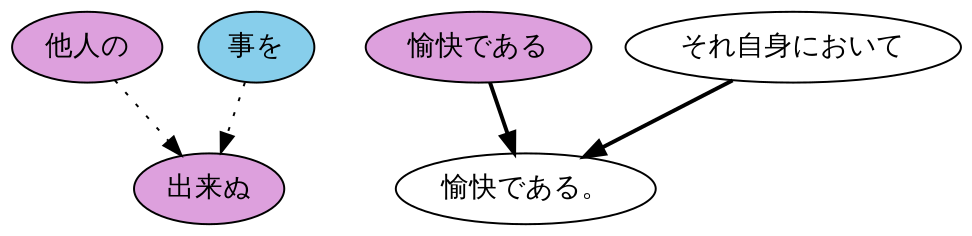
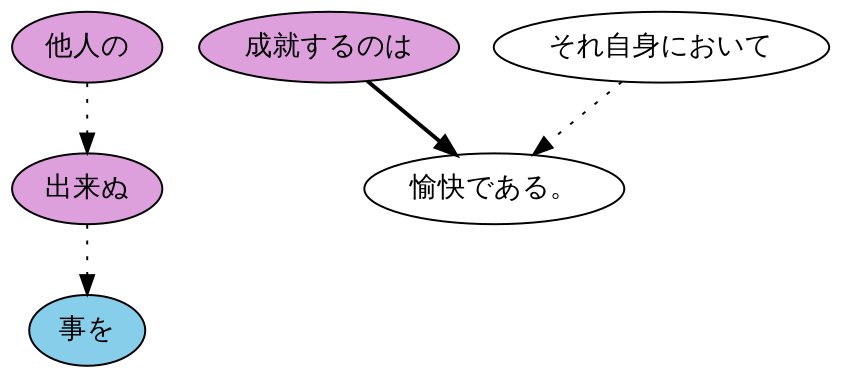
node "愉快である": label "愉快である" -> "成就するのは"
edge "事を" -> "出来ぬ": reversed
edge "それ自身において" -> "愉快である。": style bold -> dotted
